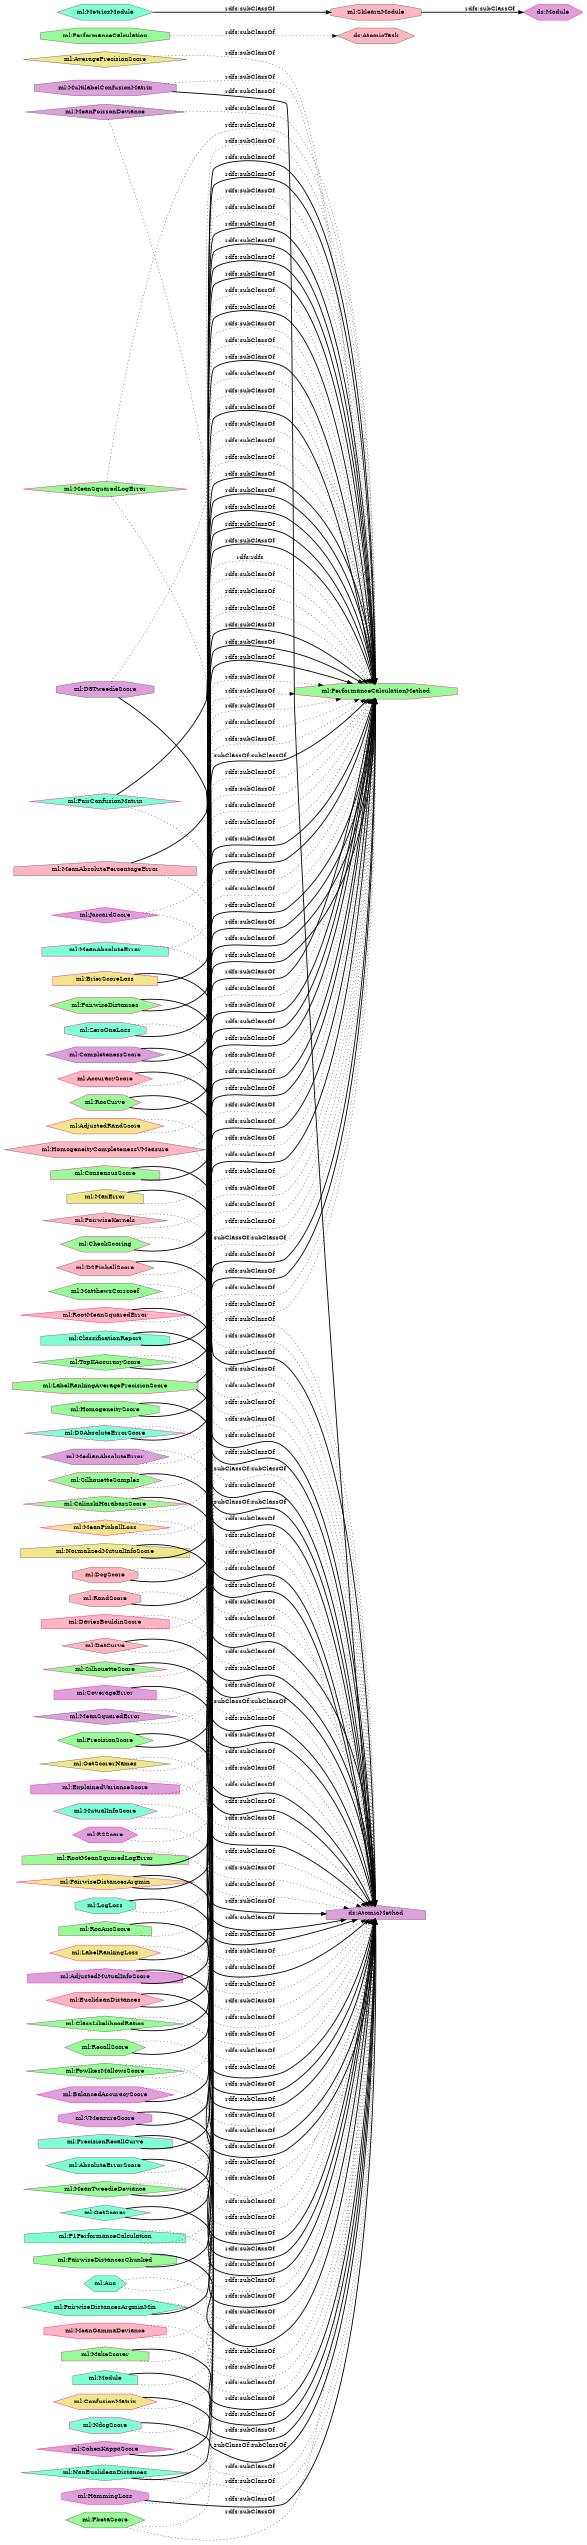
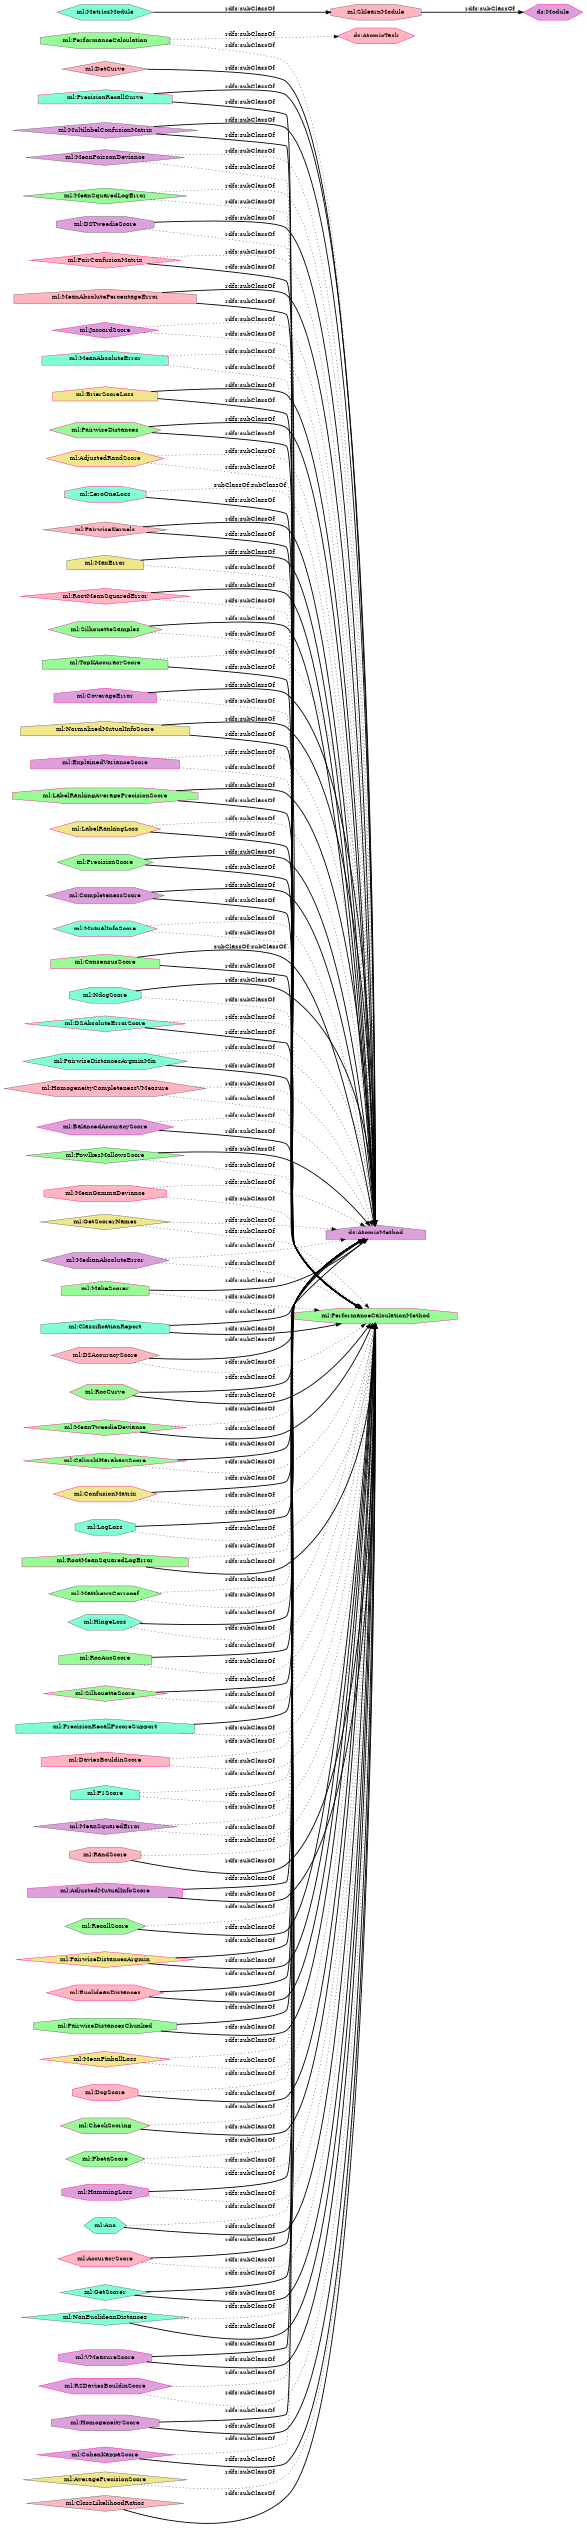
node "ds:AtomicTask": color gray40 -> deeppink
node "ml:MultilabelConfusionMatrix": shape octagon -> diamond
edge "ml:MultilabelConfusionMatrix" -> "ml:PerformanceCalculationMethod": style dotted -> bold
edge "ml:PairwiseKernels" -> "ml:PerformanceCalculationMethod": style dotted -> bold
node "ml:MeanSquaredLogError": color deeppink -> gray40
edge "ml:MedianAbsoluteError" -> "ml:PerformanceCalculationMethod": label "rdfs:rdfs" -> "rdfs:subClassOf"
node "ml:D5TweedieScore": label "ml:D5TweedieScore" -> "ml:D2TweedieScore"
edge "ml:PrecisionScore" -> "ml:PerformanceCalculationMethod": label "subClassOf:subClassOf" -> "rdfs:subClassOf"
node "ml:PairConfusionMatrix": fillcolor aquamarine -> lightpink
edge "ml:Auc" -> "ml:PerformanceCalculationMethod": style dotted -> bold
edge "ml:DetCurve" -> "ml:PerformanceCalculationMethod": removed, label "rdfs:subClassOf"
edge "ml:NdcgScore" -> "ml:PerformanceCalculationMethod": label "subClassOf:subClassOf" -> "rdfs:subClassOf"
node "ml:D2PinballScore": label "ml:D2PinballScore" -> "ml:D2AccuracyScore"
node "ml:TopKAccuracyScore": shape diamond -> house
edge "ml:MeanAbsolutePercentageError" -> "ds:AtomicMethod": style dotted -> bold
node "ml:HomogeneityScore": fillcolor palegreen -> plum
node "ml:D0AbsoluteErrorScore": label "ml:D0AbsoluteErrorScore" -> "ml:D2AbsoluteErrorScore"
edge "ml:AccuracyScore" -> "ds:AtomicMethod": label "subClassOf:subClassOf" -> "rdfs:subClassOf"
edge "ml:ConsensusScore" -> "ds:AtomicMethod": label "rdfs:subClassOf" -> "subClassOf:subClassOf"
node "ml:DcgScore": color gray40 -> deeppink
edge "ml:PairwiseKernels" -> "ds:AtomicMethod": style dotted -> bold
edge "ml:TopKAccuracyScore" -> "ds:AtomicMethod": label "subClassOf:subClassOf" -> "rdfs:subClassOf"
node "ml:R2Score": label "ml:R2Score" -> "ml:R2DaviesBouldinScore"
node "ml:ClassLikelihoodRatios": fillcolor palegreen -> lightpink
node "ml:AbsoluteErrorScore": label "ml:AbsoluteErrorScore" -> "ml:HingeLoss"
edge "ml:ClassLikelihoodRatios" -> "ds:AtomicMethod": now "ml:PerformanceCalculation" -> "ds:AtomicMethod"
node "ml:MeanTweedieDeviance": color gray40 -> deeppink
edge "ml:FowlkesMallowsScore" -> "ds:AtomicMethod": style dotted -> bold
node "ml:F1PerformanceCalculation": label "ml:F1PerformanceCalculation" -> "ml:F1Score"
node "ml:Module": label "ml:Module" -> "ml:PrecisionRecallFscoreSupport"
node "ml:NdcgScore": color deeppink -> gray40
edge "ml:NdcgScore" -> "ds:AtomicMethod": label "subClassOf:subClassOf" -> "rdfs:subClassOf"
